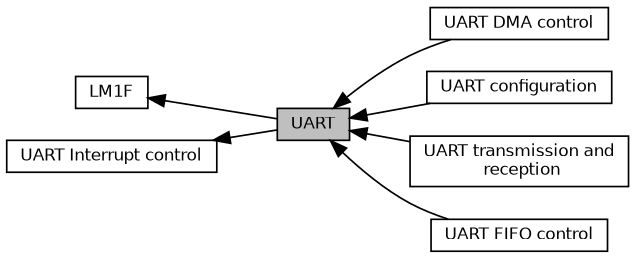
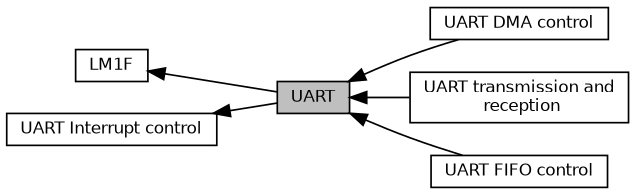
node "UART configuration": removed
